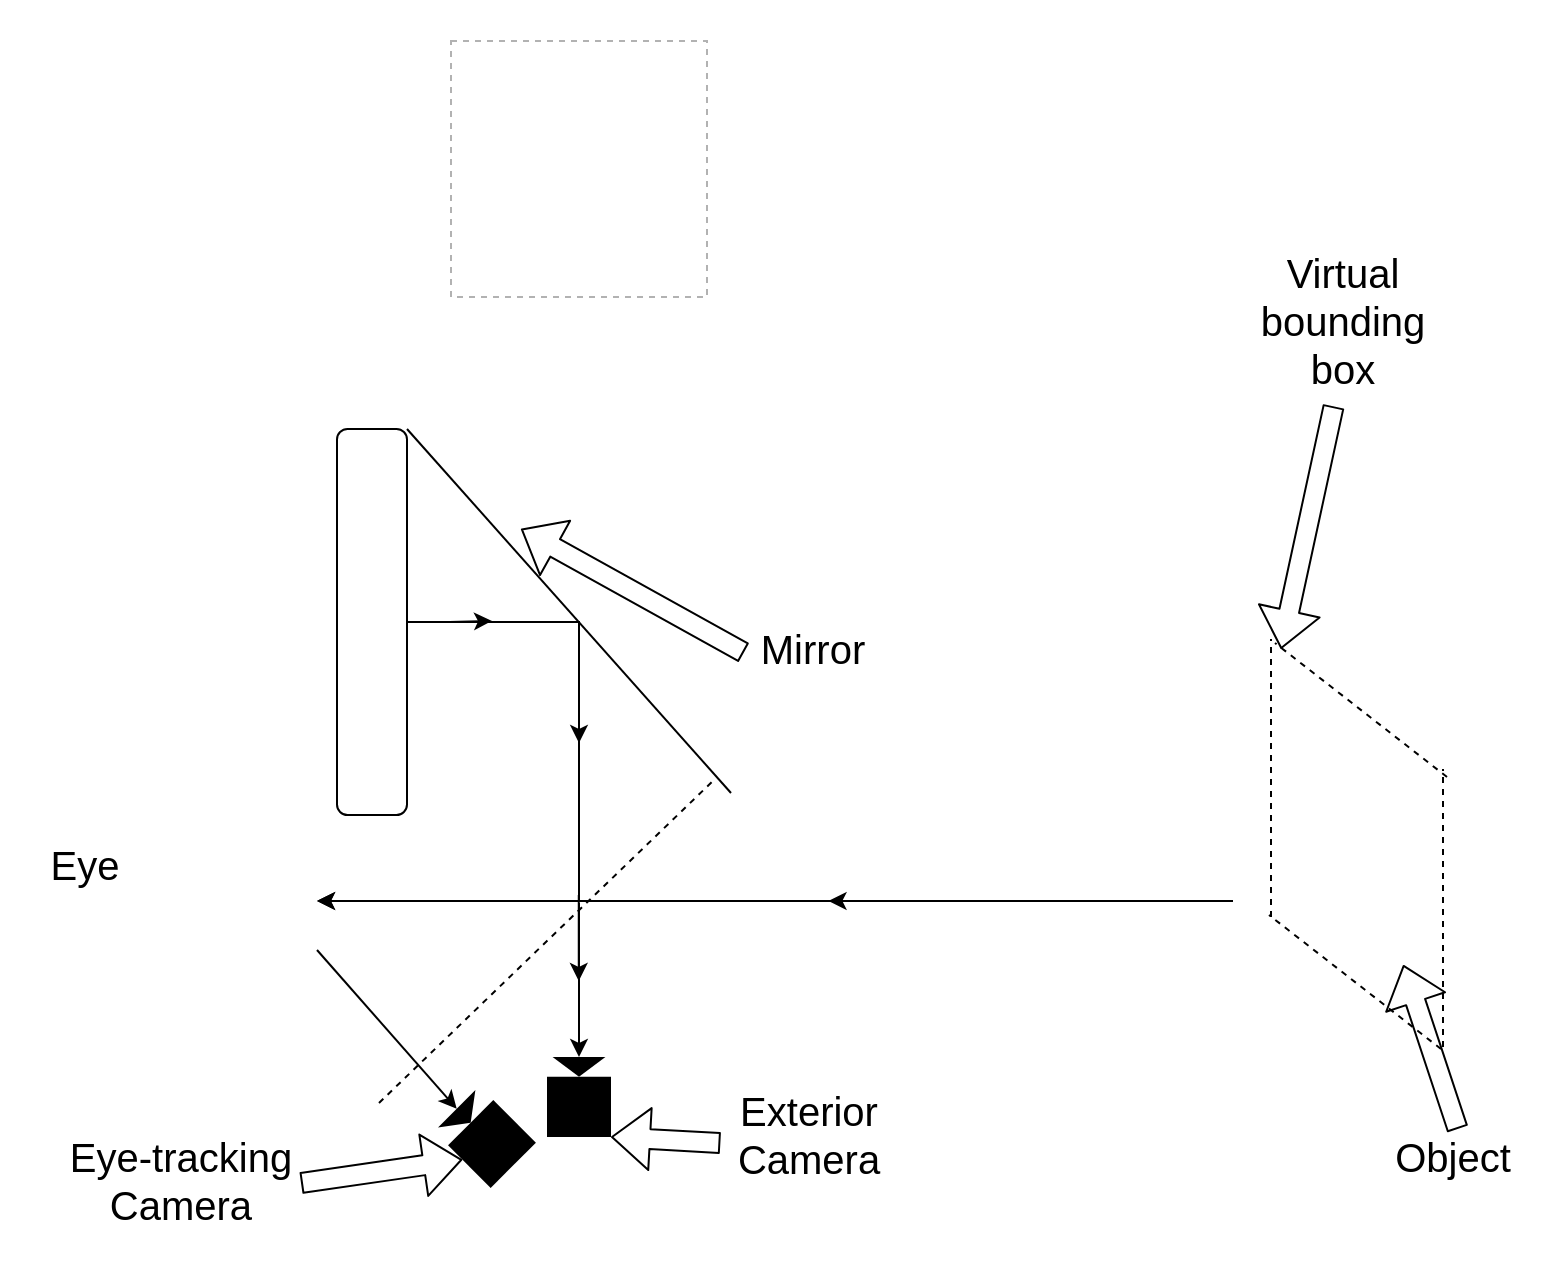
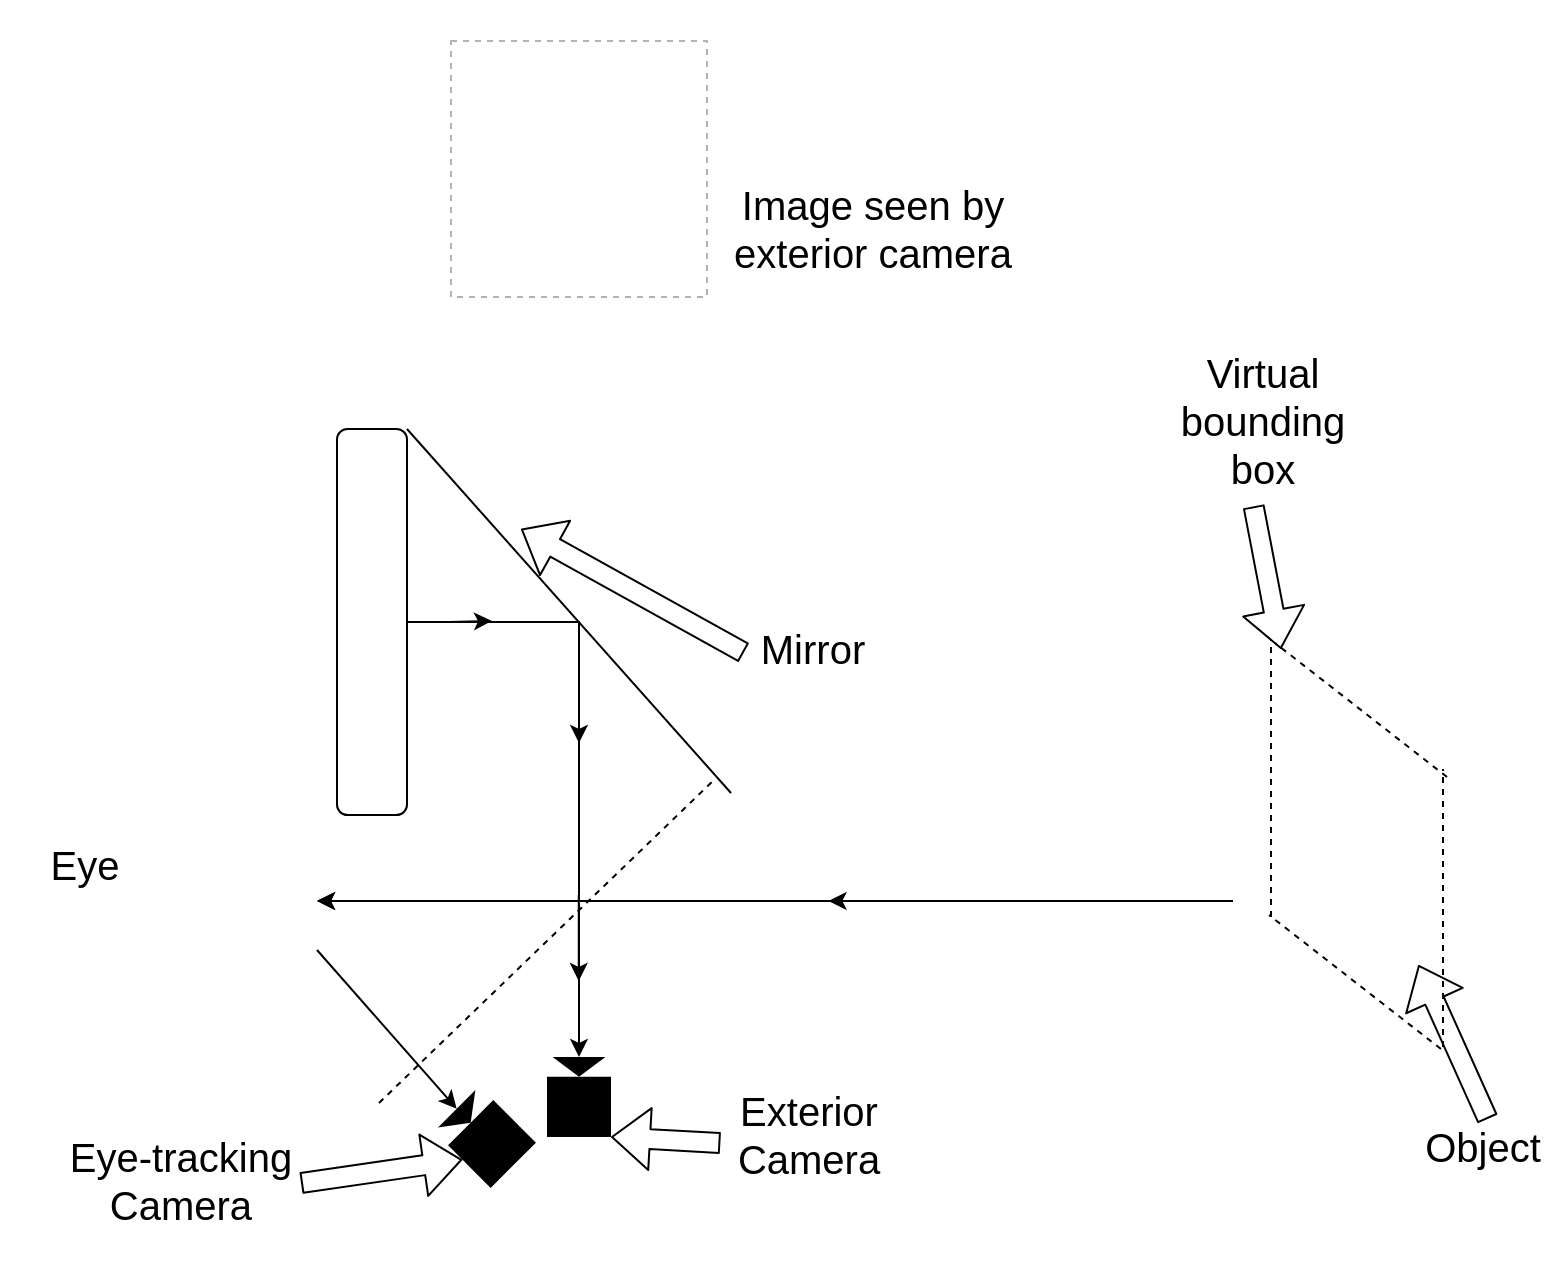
node "Image seen by exterior camera": added
node "Virtual bounding box": moved (1343, 321) -> (1263, 421)
node "Object": moved (1453, 1157) -> (1483, 1147)
